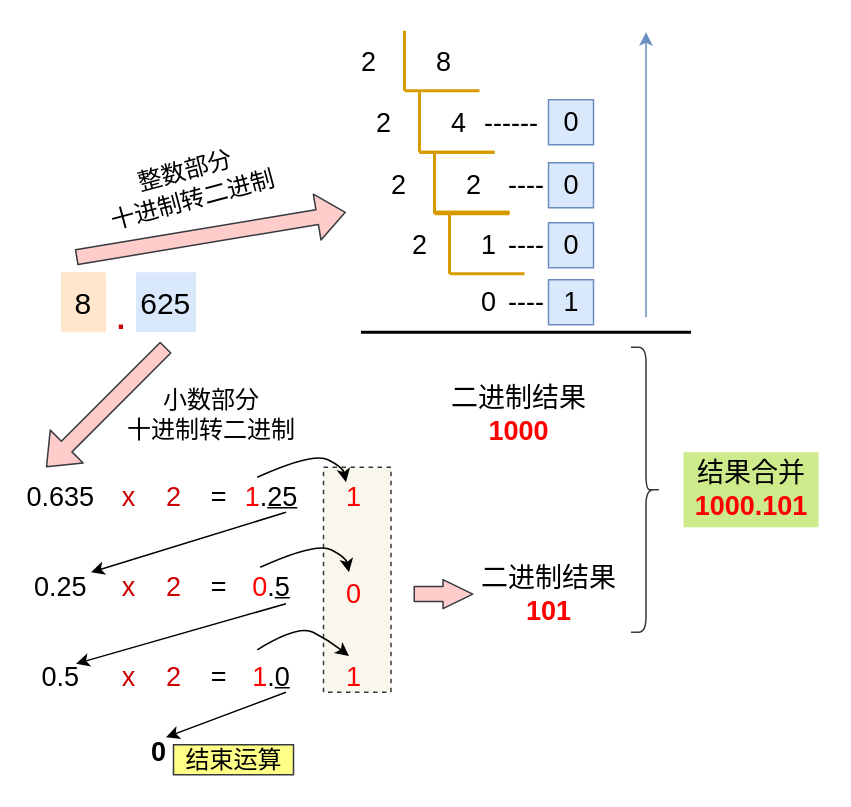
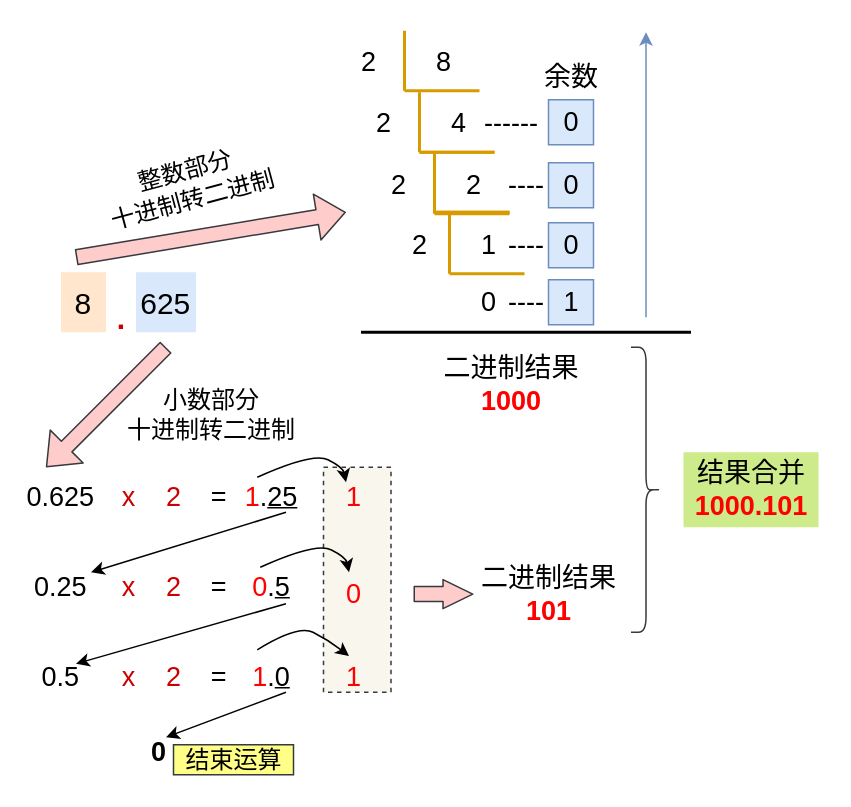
node "余数": added
node "二进制结果1000": moved (518, 415) -> (511, 385)
node "0.635": label "0.635" -> "0.625"
